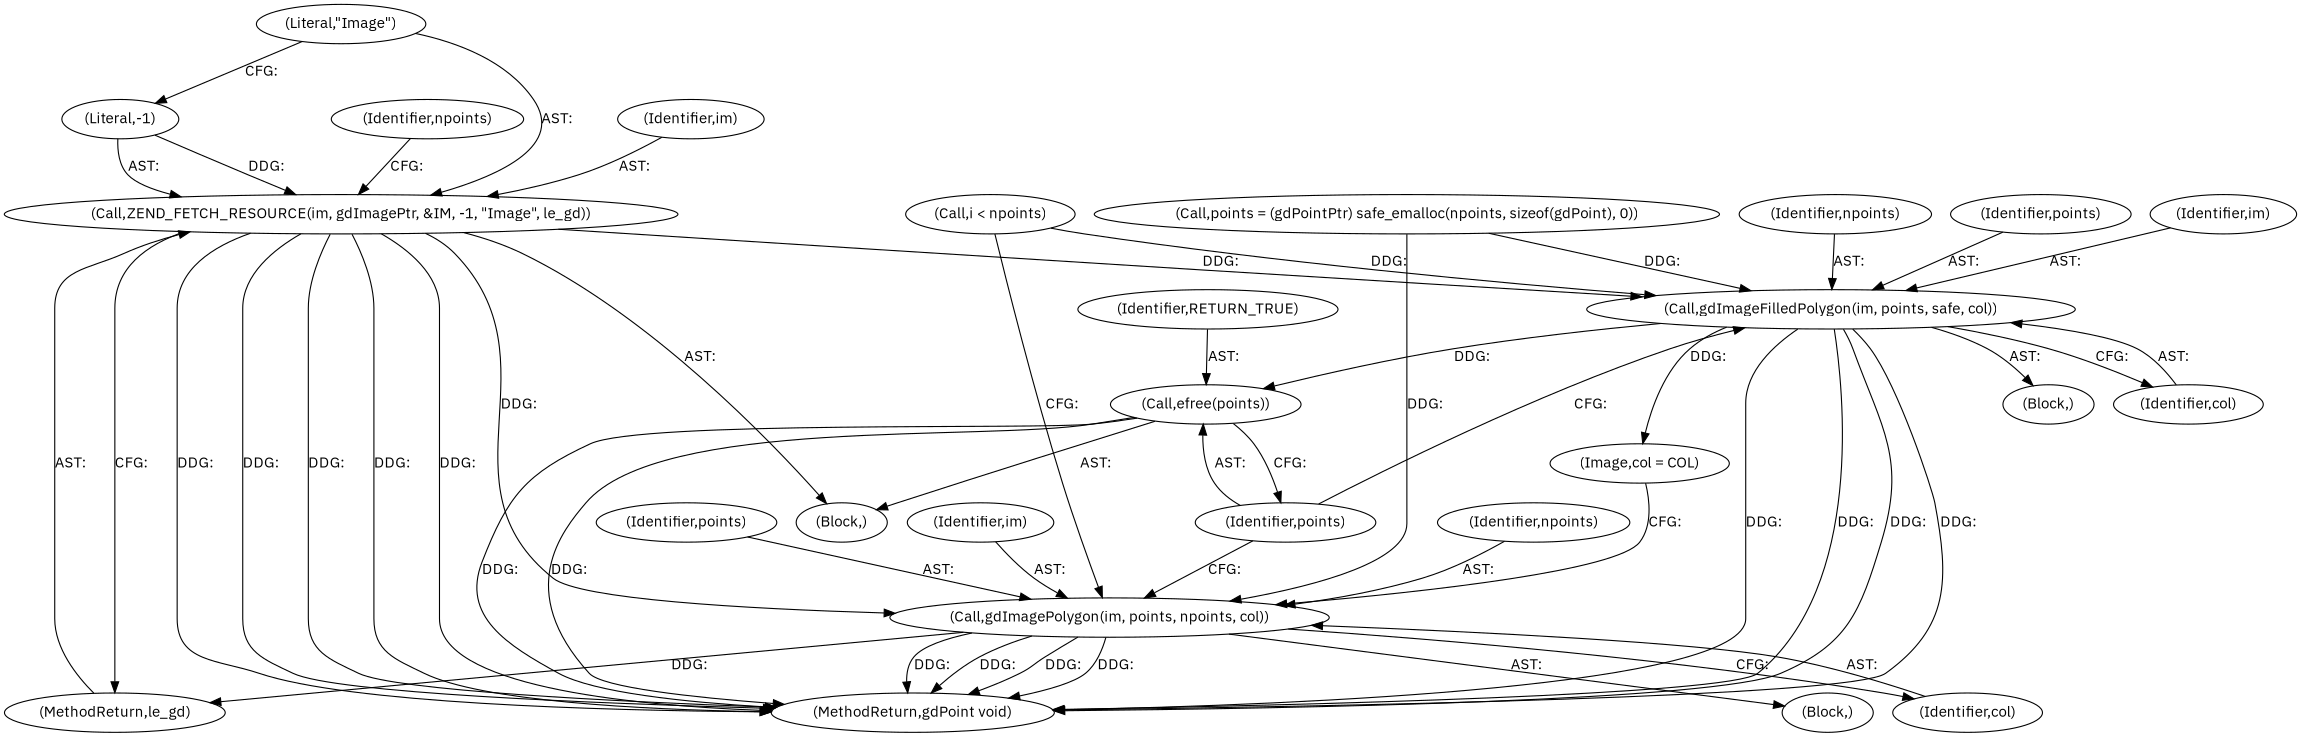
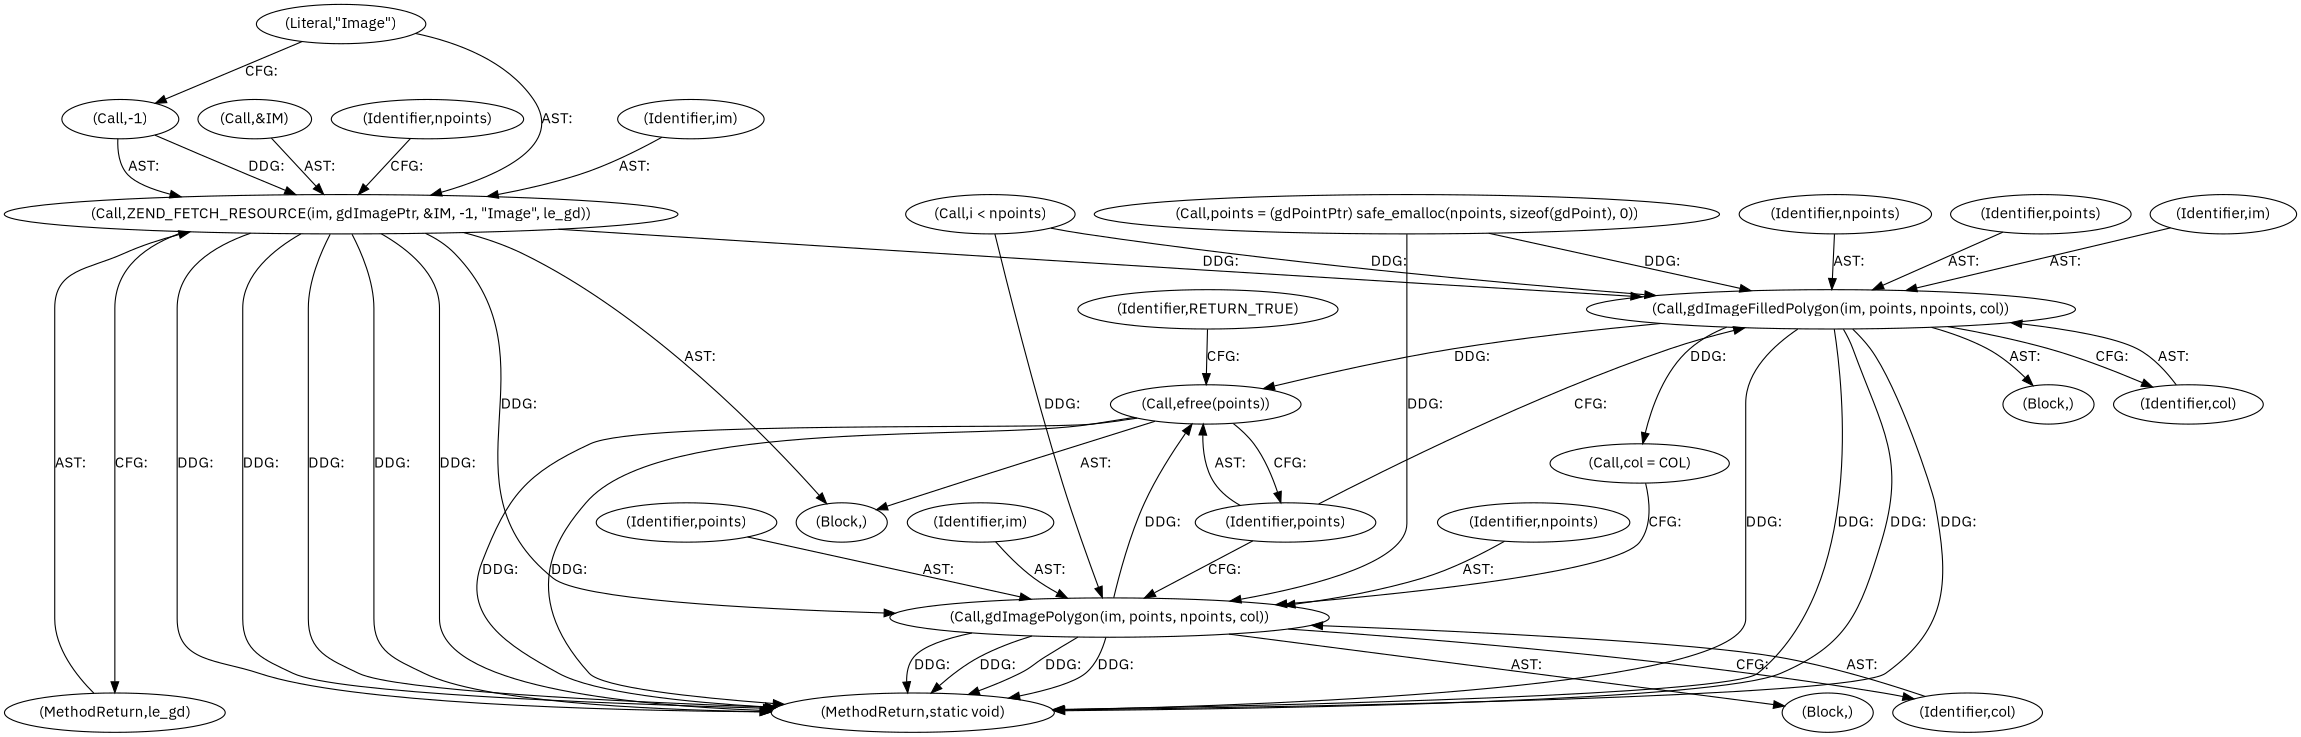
node "(Literal,-1)": label "(Literal,-1)" -> "(Call,-1)"
node "(Call,&IM)": added
node "(Call,gdImageFilledPolygon(im, points, safe, col))": label "(Call,gdImageFilledPolygon(im, points, safe, col))" -> "(Call,gdImageFilledPolygon(im, points, npoints, col))"
edge "(Identifier,RETURN_TRUE)" -> "(Call,efree(points))": label "AST: " -> "CFG: "
edge "(Call,i < npoints)" -> "(Call,gdImagePolygon(im, points, npoints, col))": label "CFG: " -> "DDG: "
node "(Image,col = COL)": label "(Image,col = COL)" -> "(Call,col = COL)"
edge "(Call,gdImagePolygon(im, points, npoints, col))" -> "(MethodReturn,le_gd)": now "(Call,gdImagePolygon(im, points, npoints, col))" -> "(Call,efree(points))"
node "(MethodReturn,gdPoint void)": label "(MethodReturn,gdPoint void)" -> "(MethodReturn,static void)"
